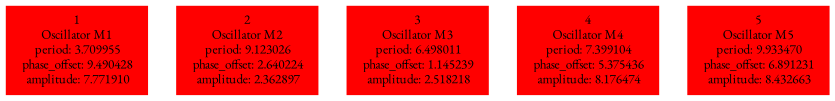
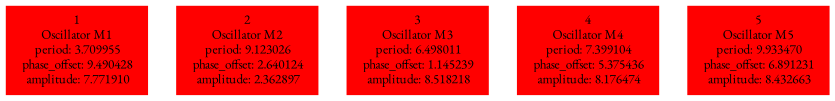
node "2": text "phase_offset: 2.640224" -> "phase_offset: 2.640124"
node "3": text "amplitude: 2.518218" -> "amplitude: 8.518218"
